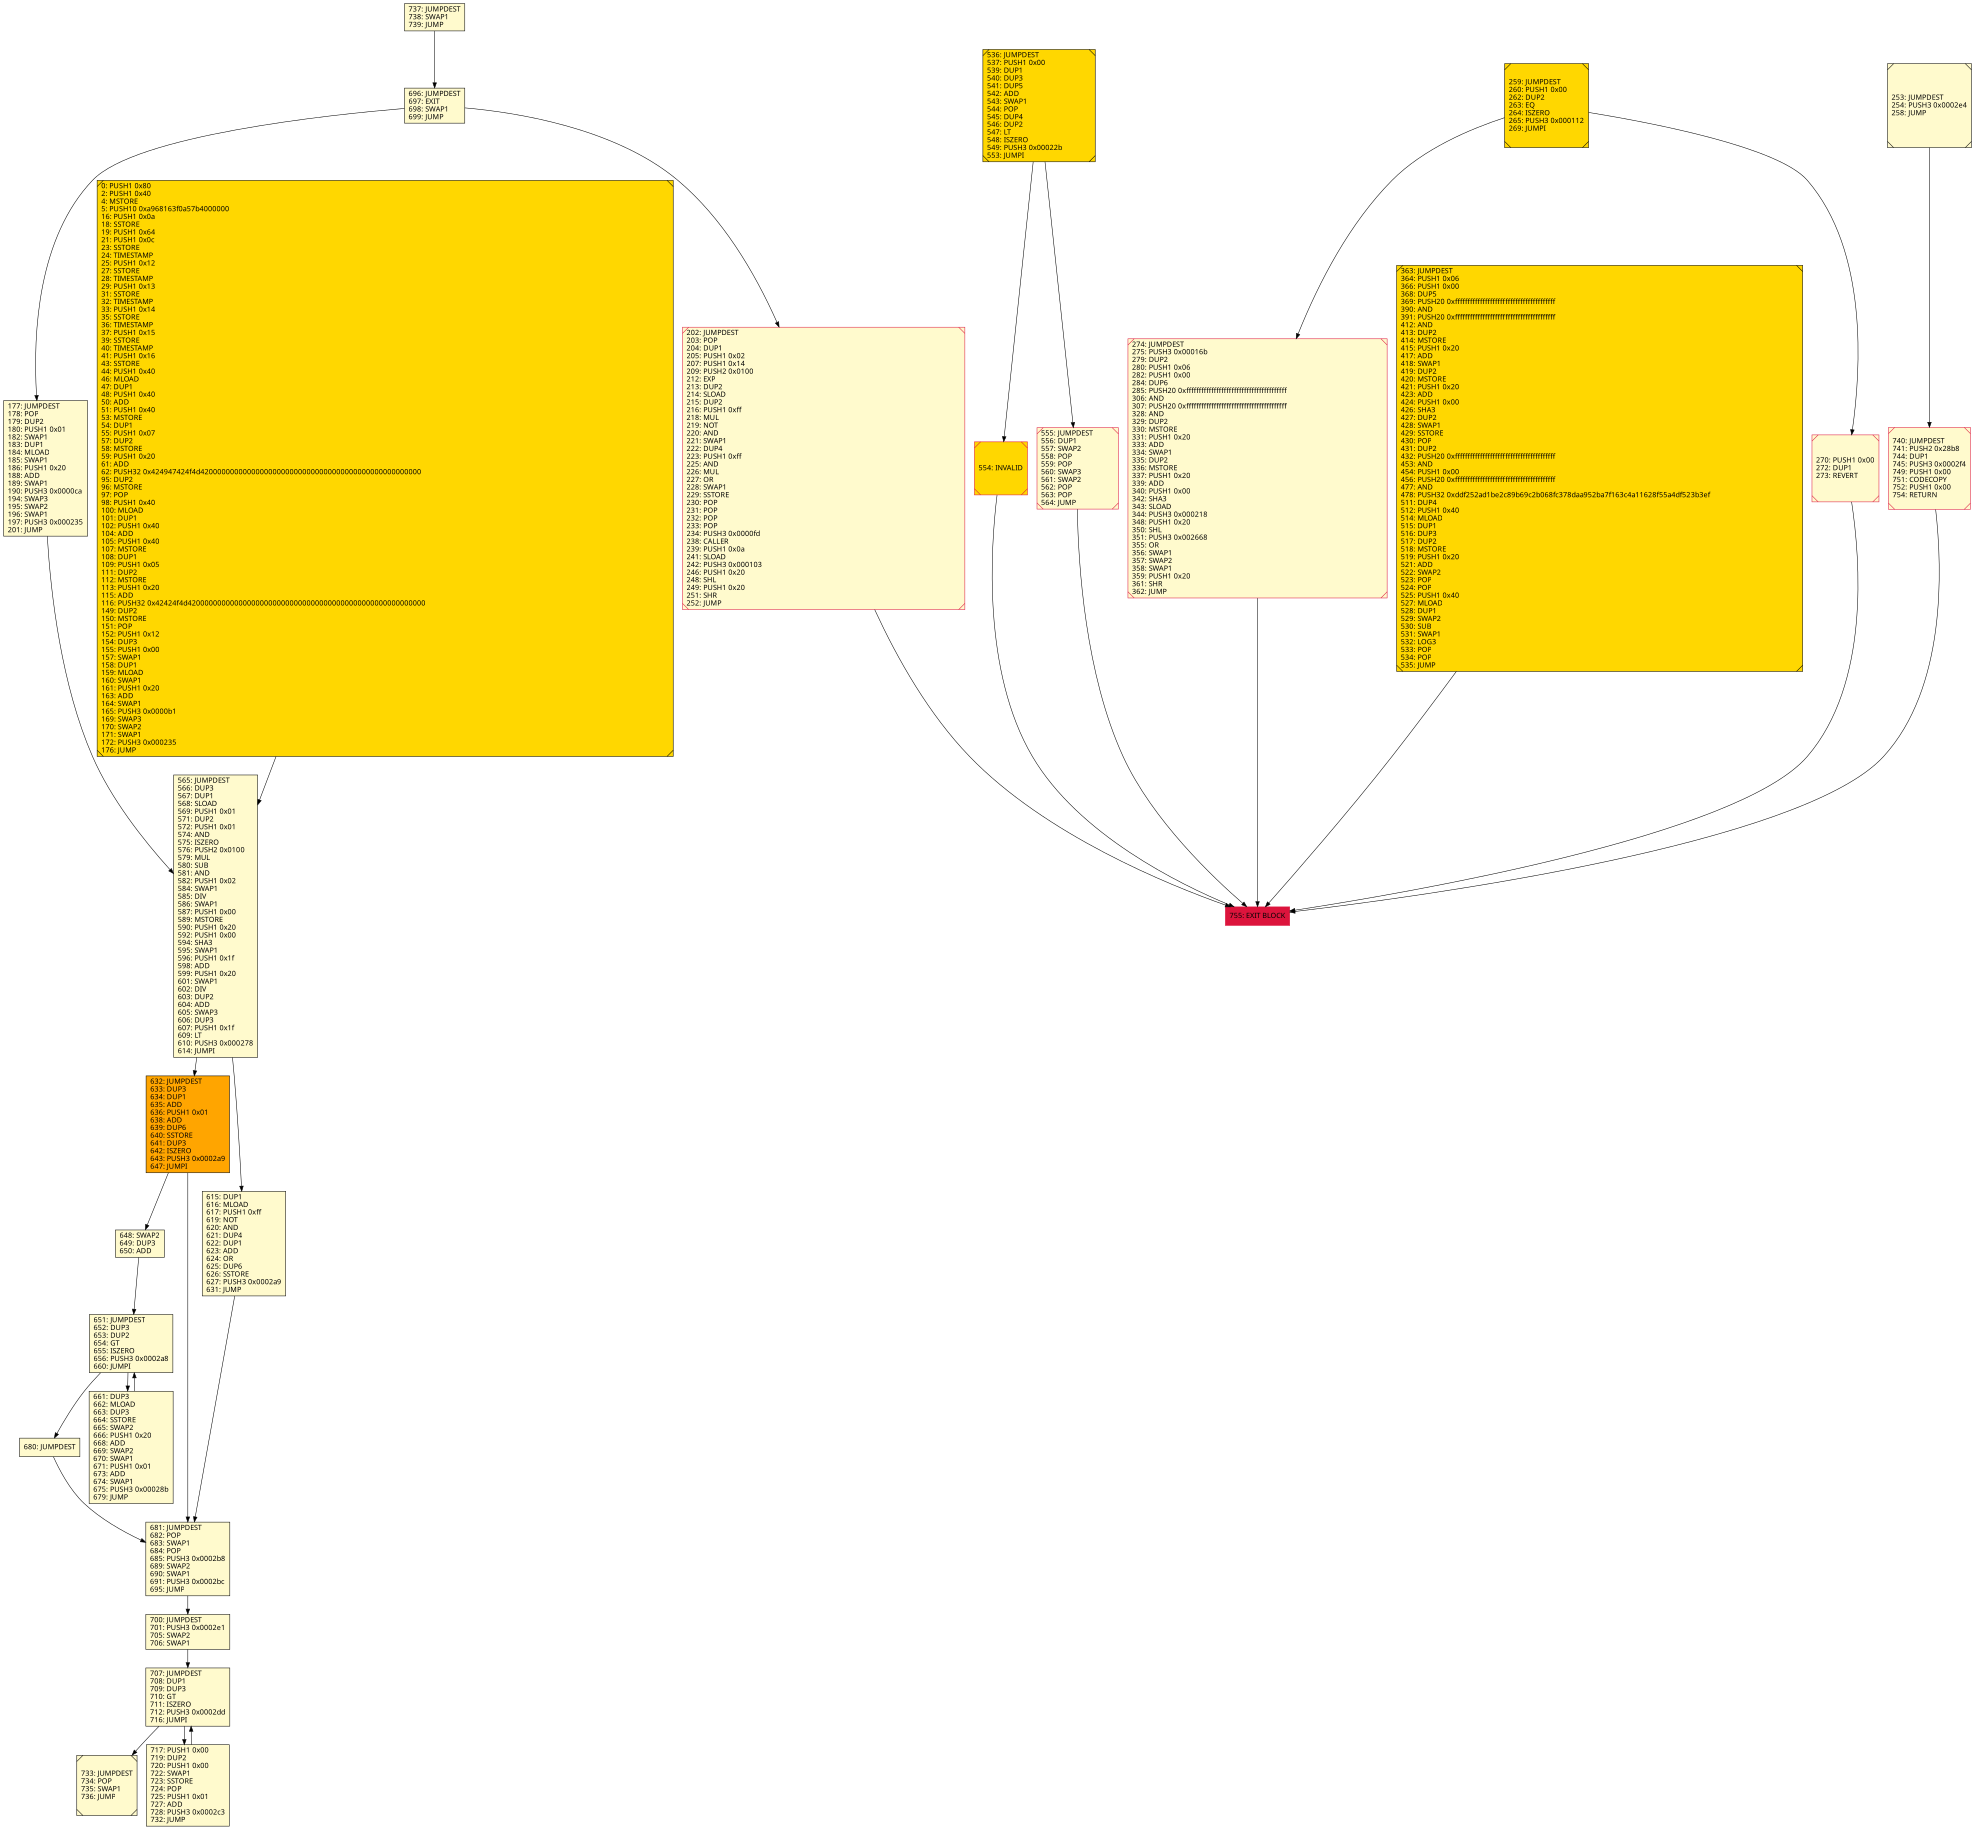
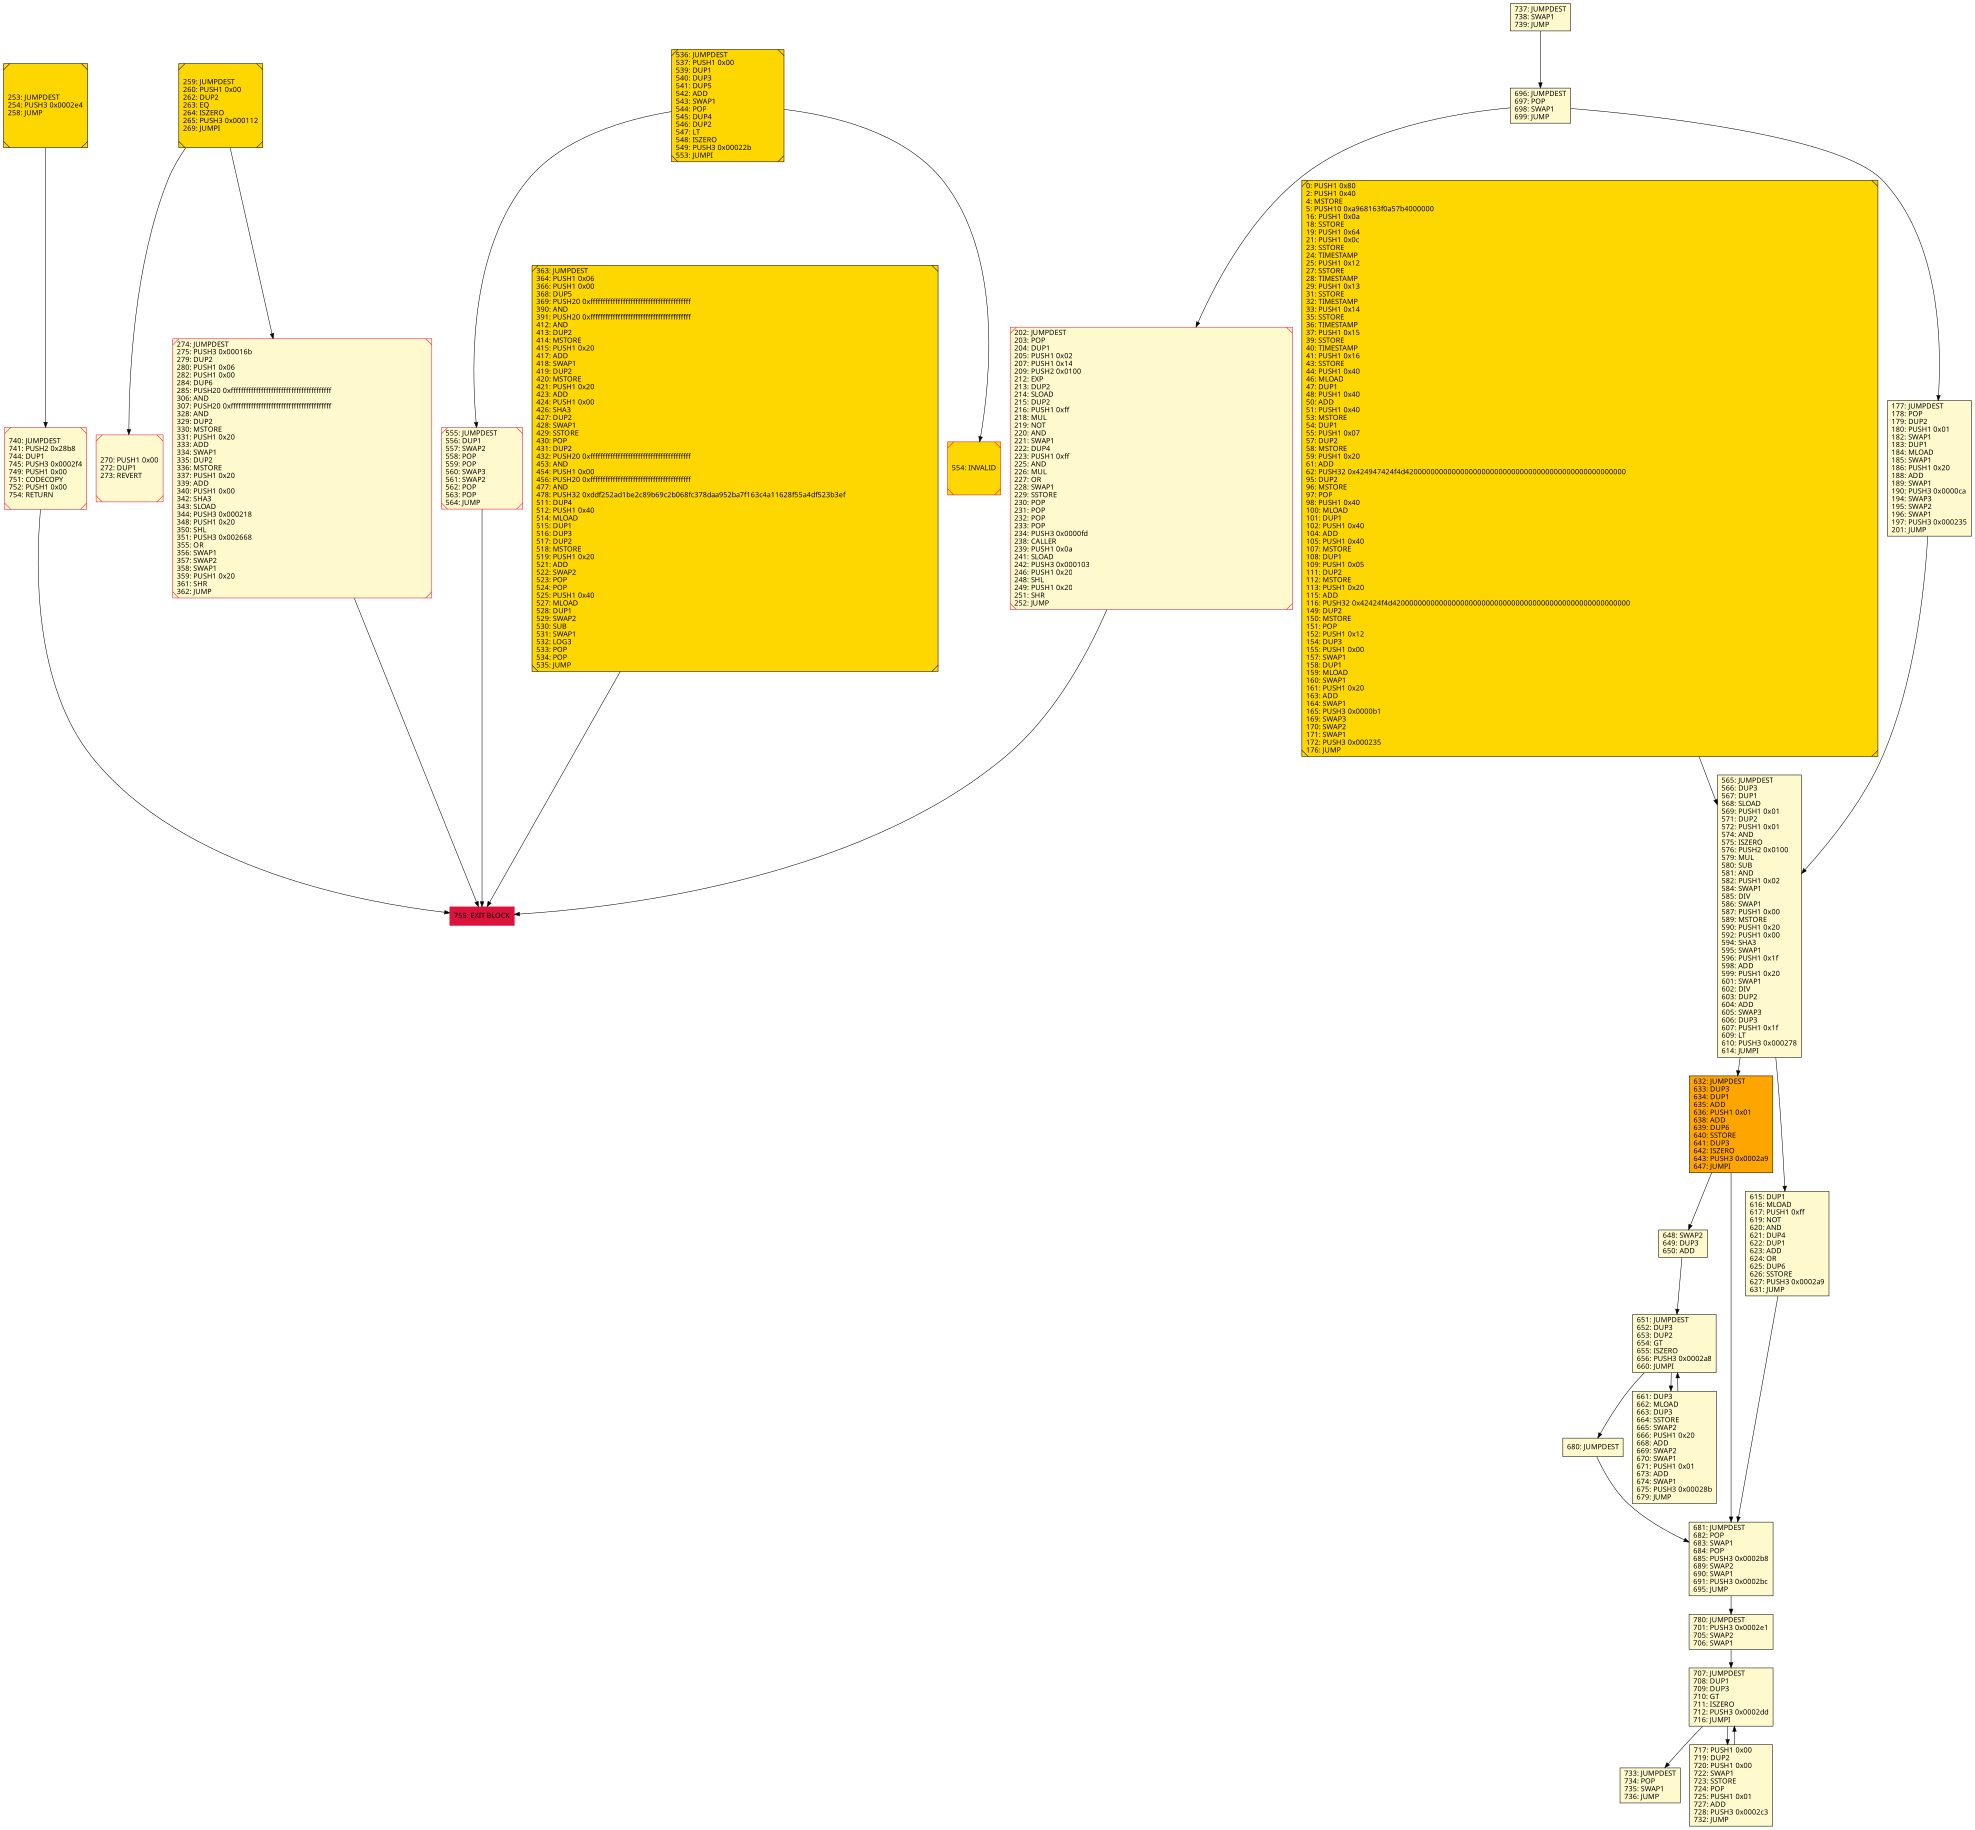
node "696: JUMPDEST 697: EXIT 698: SWAP1 699: JUMP": label "696: JUMPDEST 697: EXIT 698: SWAP1 699: JUMP" -> "696: JUMPDEST 697: POP 698: SWAP1 699: JUMP"
node "253: JUMPDEST 254: PUSH3 0x0002e4 258: JUMP": fillcolor lemonchiffon -> gold
edge "554: INVALID" -> "755: EXIT BLOCK": removed
edge "270: PUSH1 0x00 272: DUP1 273: REVERT" -> "755: EXIT BLOCK": removed
node "700: JUMPDEST 701: PUSH3 0x0002e1 705: SWAP2 706: SWAP1": label "700: JUMPDEST 701: PUSH3 0x0002e1 705: SWAP2 706: SWAP1" -> "780: JUMPDEST 701: PUSH3 0x0002e1 705: SWAP2 706: SWAP1"
node "733: JUMPDEST 734: POP 735: SWAP1 736: JUMP": shape Msquare -> box
